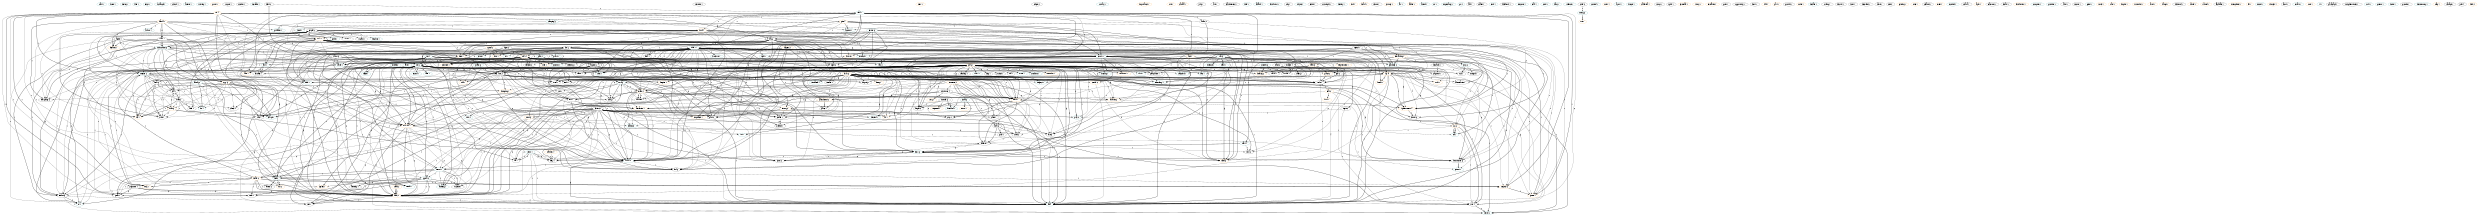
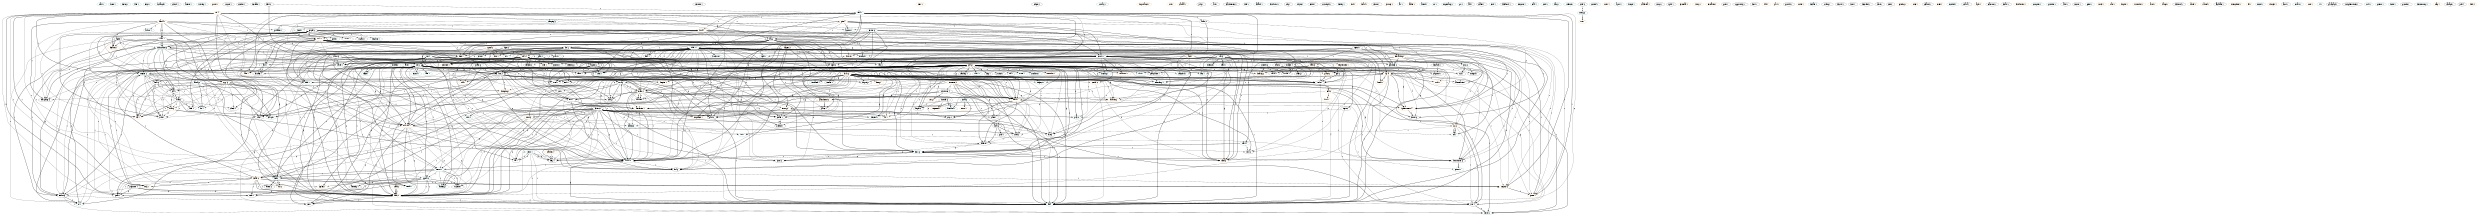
edge "god(61)" -> "poison(1)": now "god(61)" -> "world(10)"
edge "lord(13)" -> "began(2)": removed, label "1"
edge "heat(2)" -> "works(1)": reversed
edge "obtain(2)" -> "call(1)": reversed
edge "day(6)" -> "gives(2)": removed, label "1"
edge "none(5)" -> "return(1)": now "none(5)" -> "death(2)"
